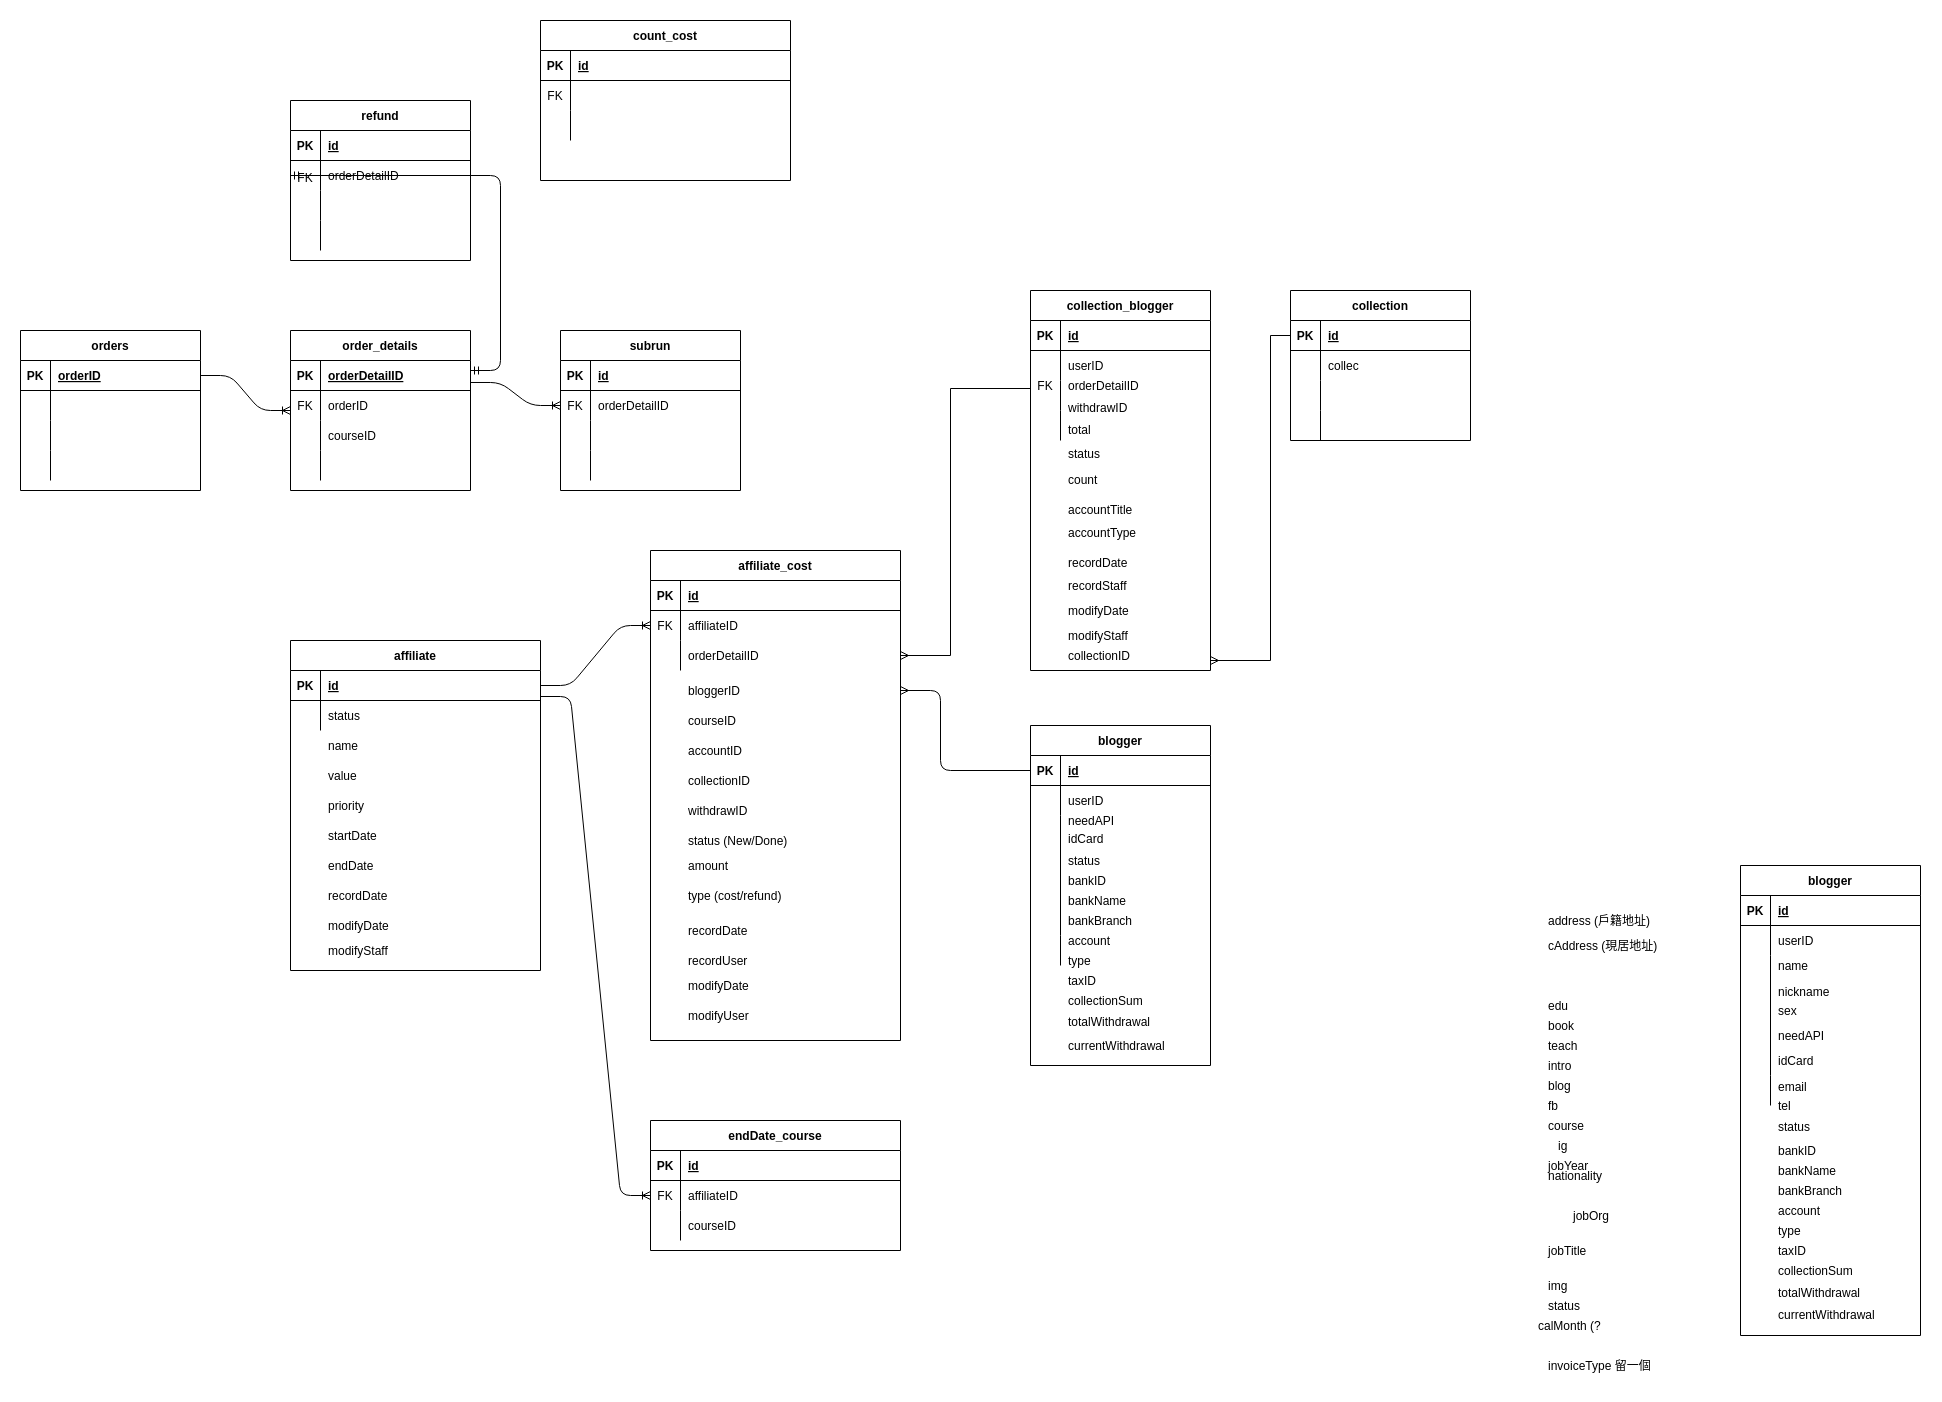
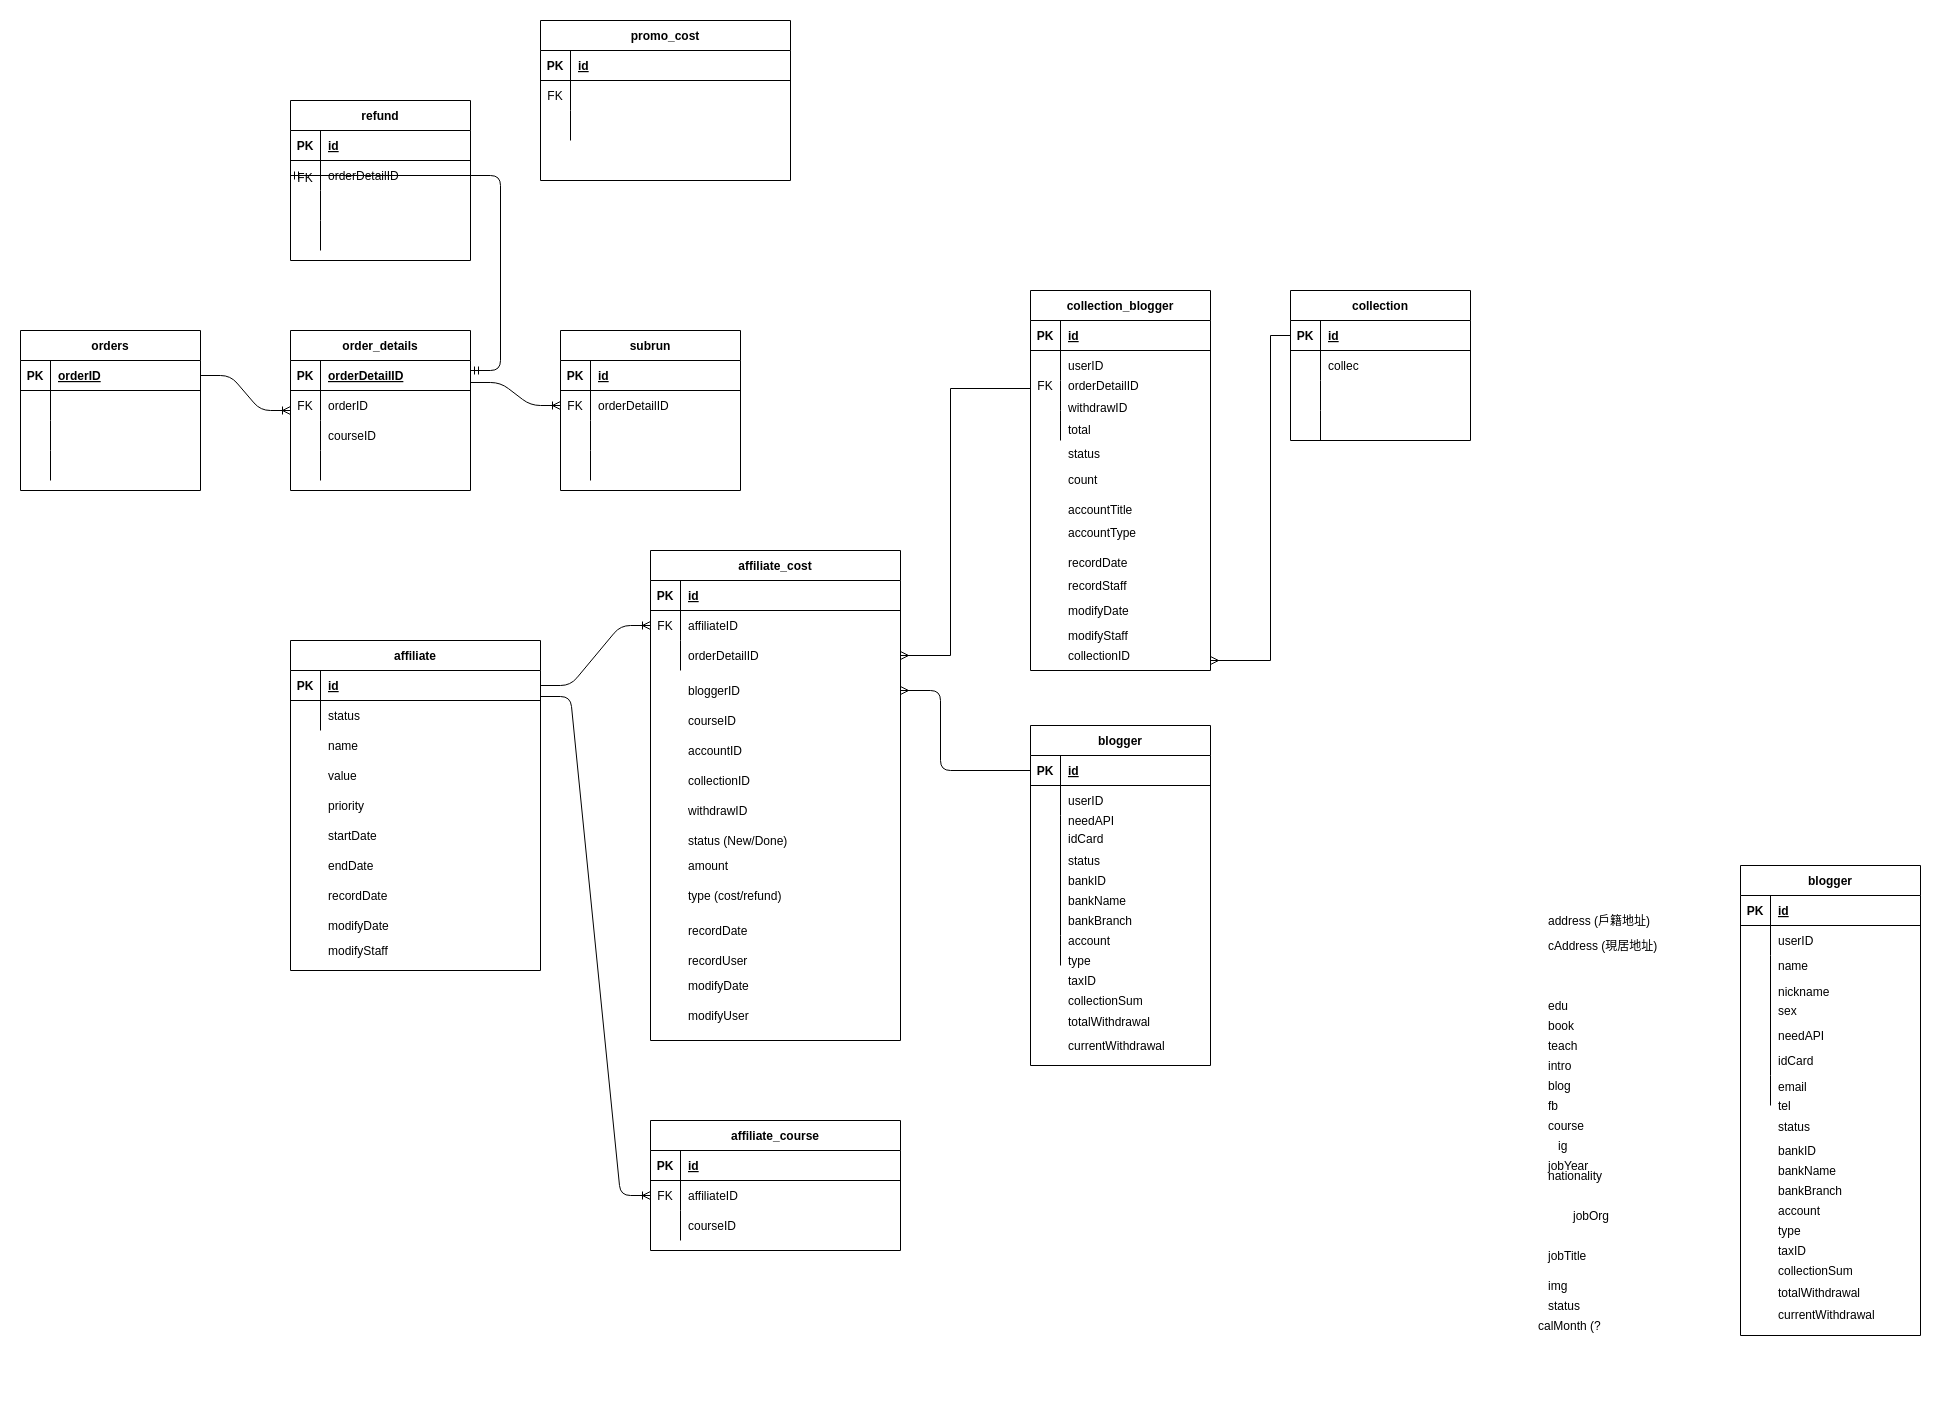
node "count_cost": label "count_cost" -> "promo_cost"
node "endDate_course": label "endDate_course" -> "affiliate_course"
node "jobTitle": size 120x20 -> 150x30
node "invoiceType 留一個": removed
